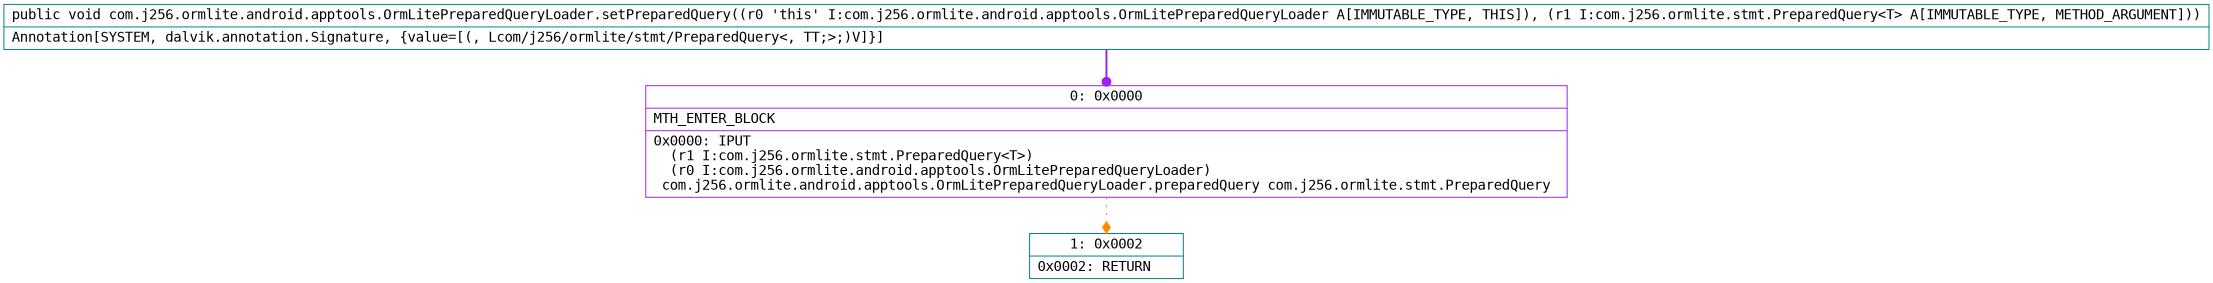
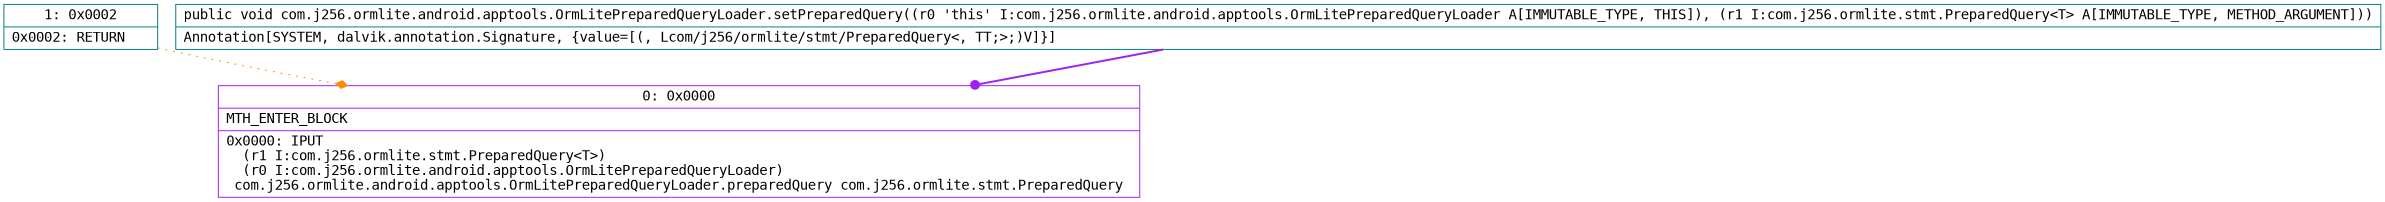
edge "0: 0x0000" -> "1: 0x0002": reversed
